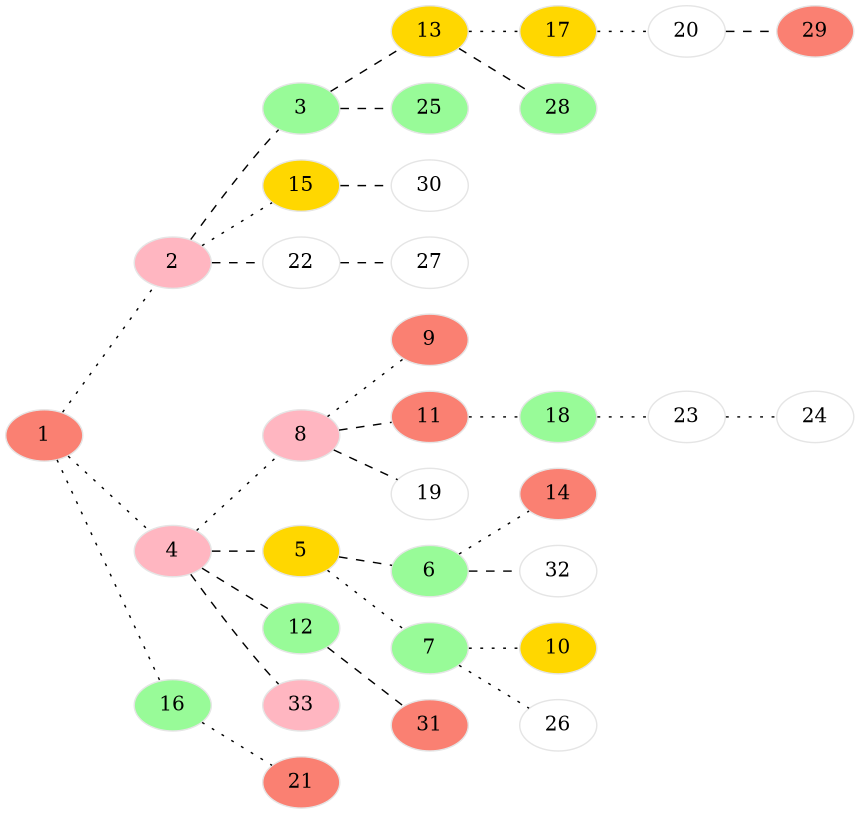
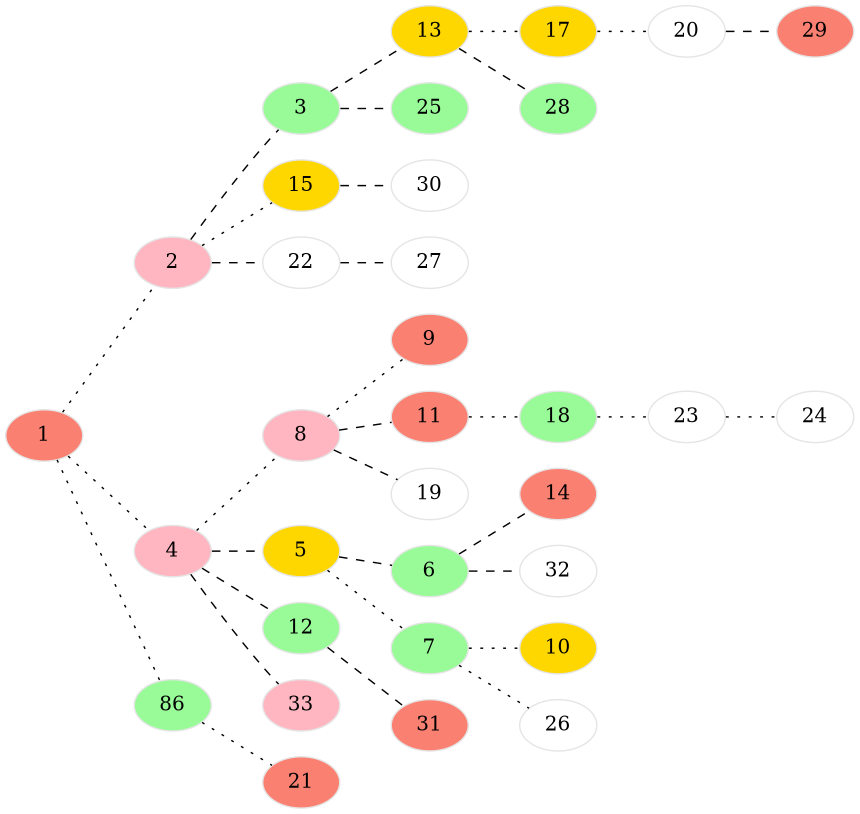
edge "14" -- "6": style dotted -> dashed
node "16": label "16" -> "86"
